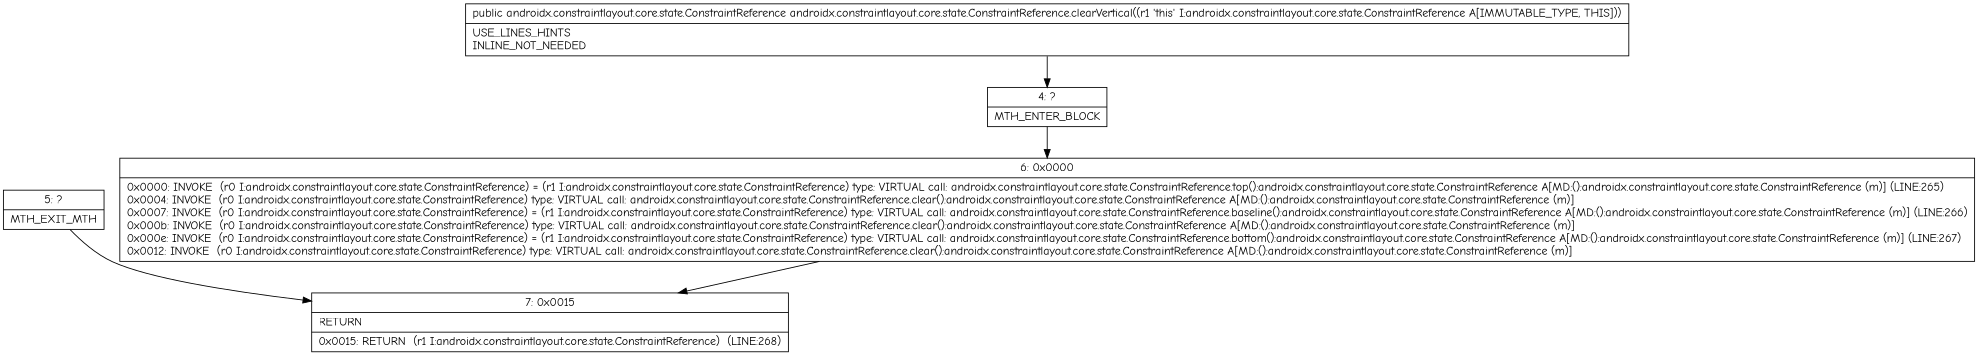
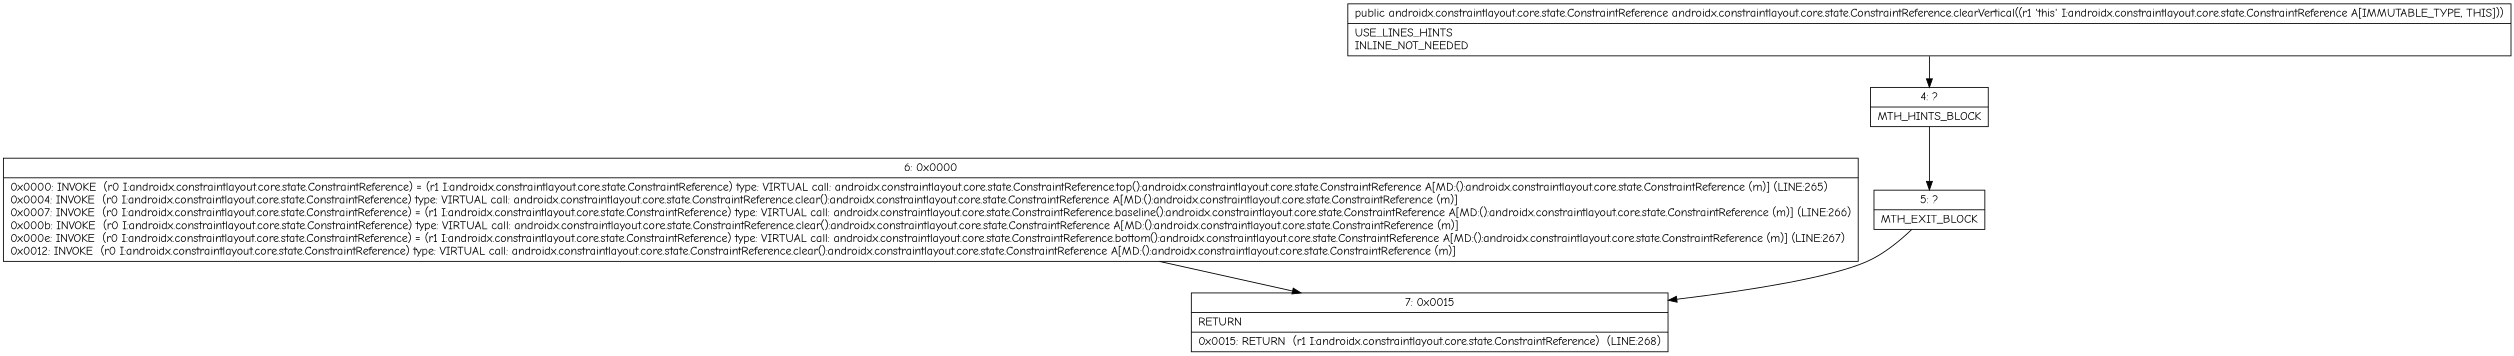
node "4: ?": text "MTH_ENTER_BLOCK" -> "MTH_HINTS_BLOCK"
edge "4: ?" -> "6: 0x0000": now "4: ?" -> "5: ?"
node "5: ?": text "MTH_EXIT_MTH" -> "MTH_EXIT_BLOCK"
